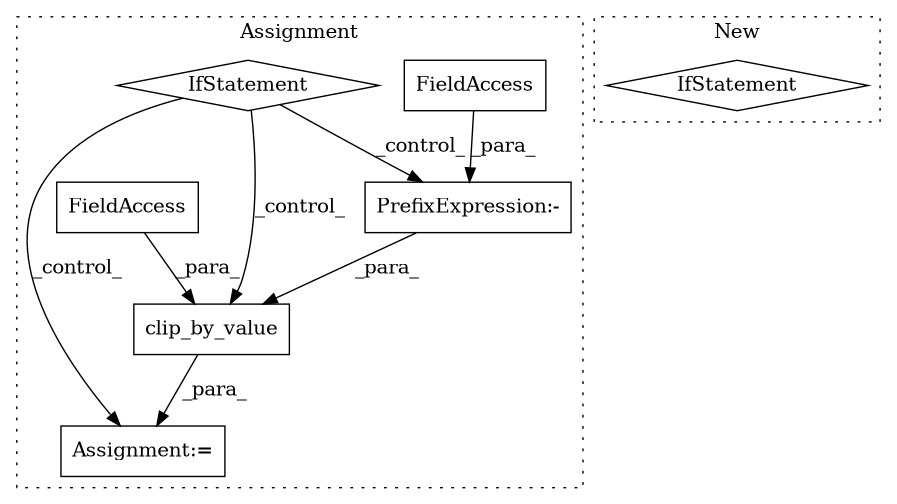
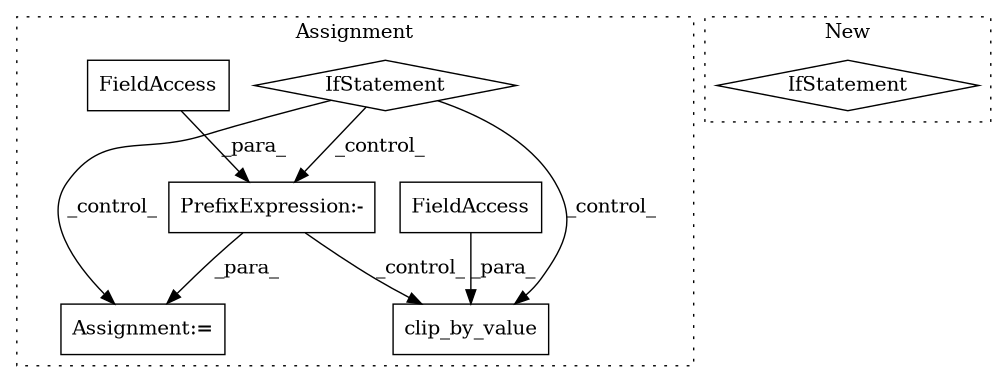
edge "PrefixExpression:-" -> "clip_by_value": label "_para_" -> "_control_"
edge "clip_by_value" -> "Assignment:=": now "PrefixExpression:-" -> "Assignment:="
